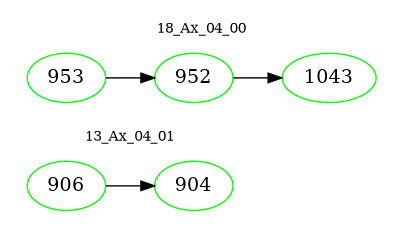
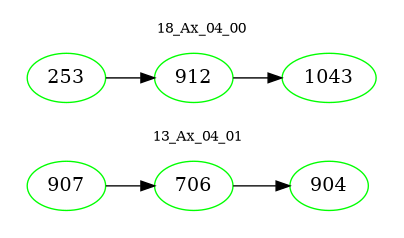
node "953": label "953" -> "253"
node "952": label "952" -> "912"
node "907": added
node "906": label "906" -> "706"
